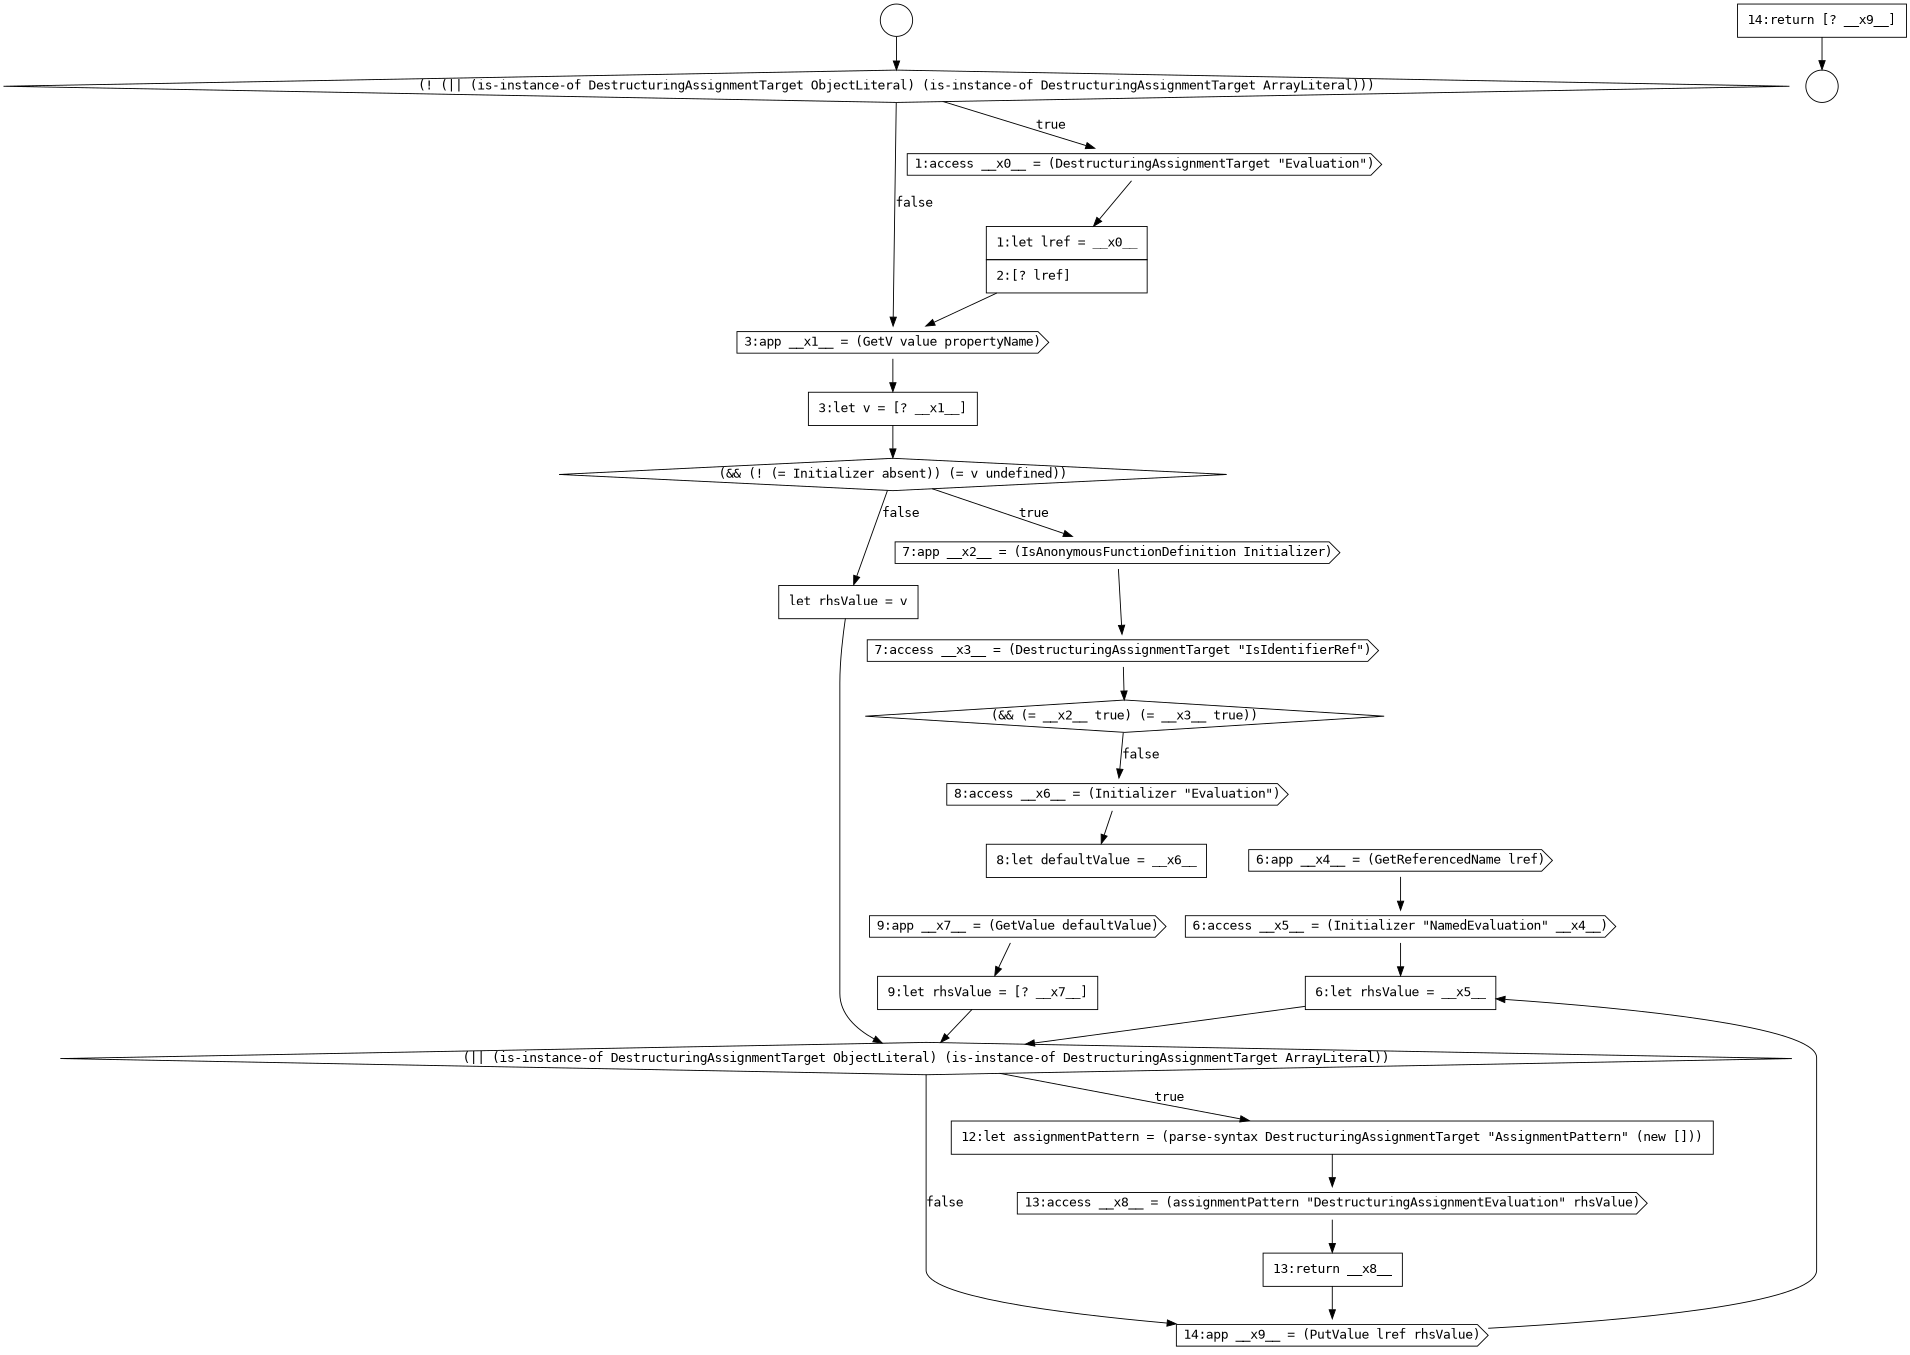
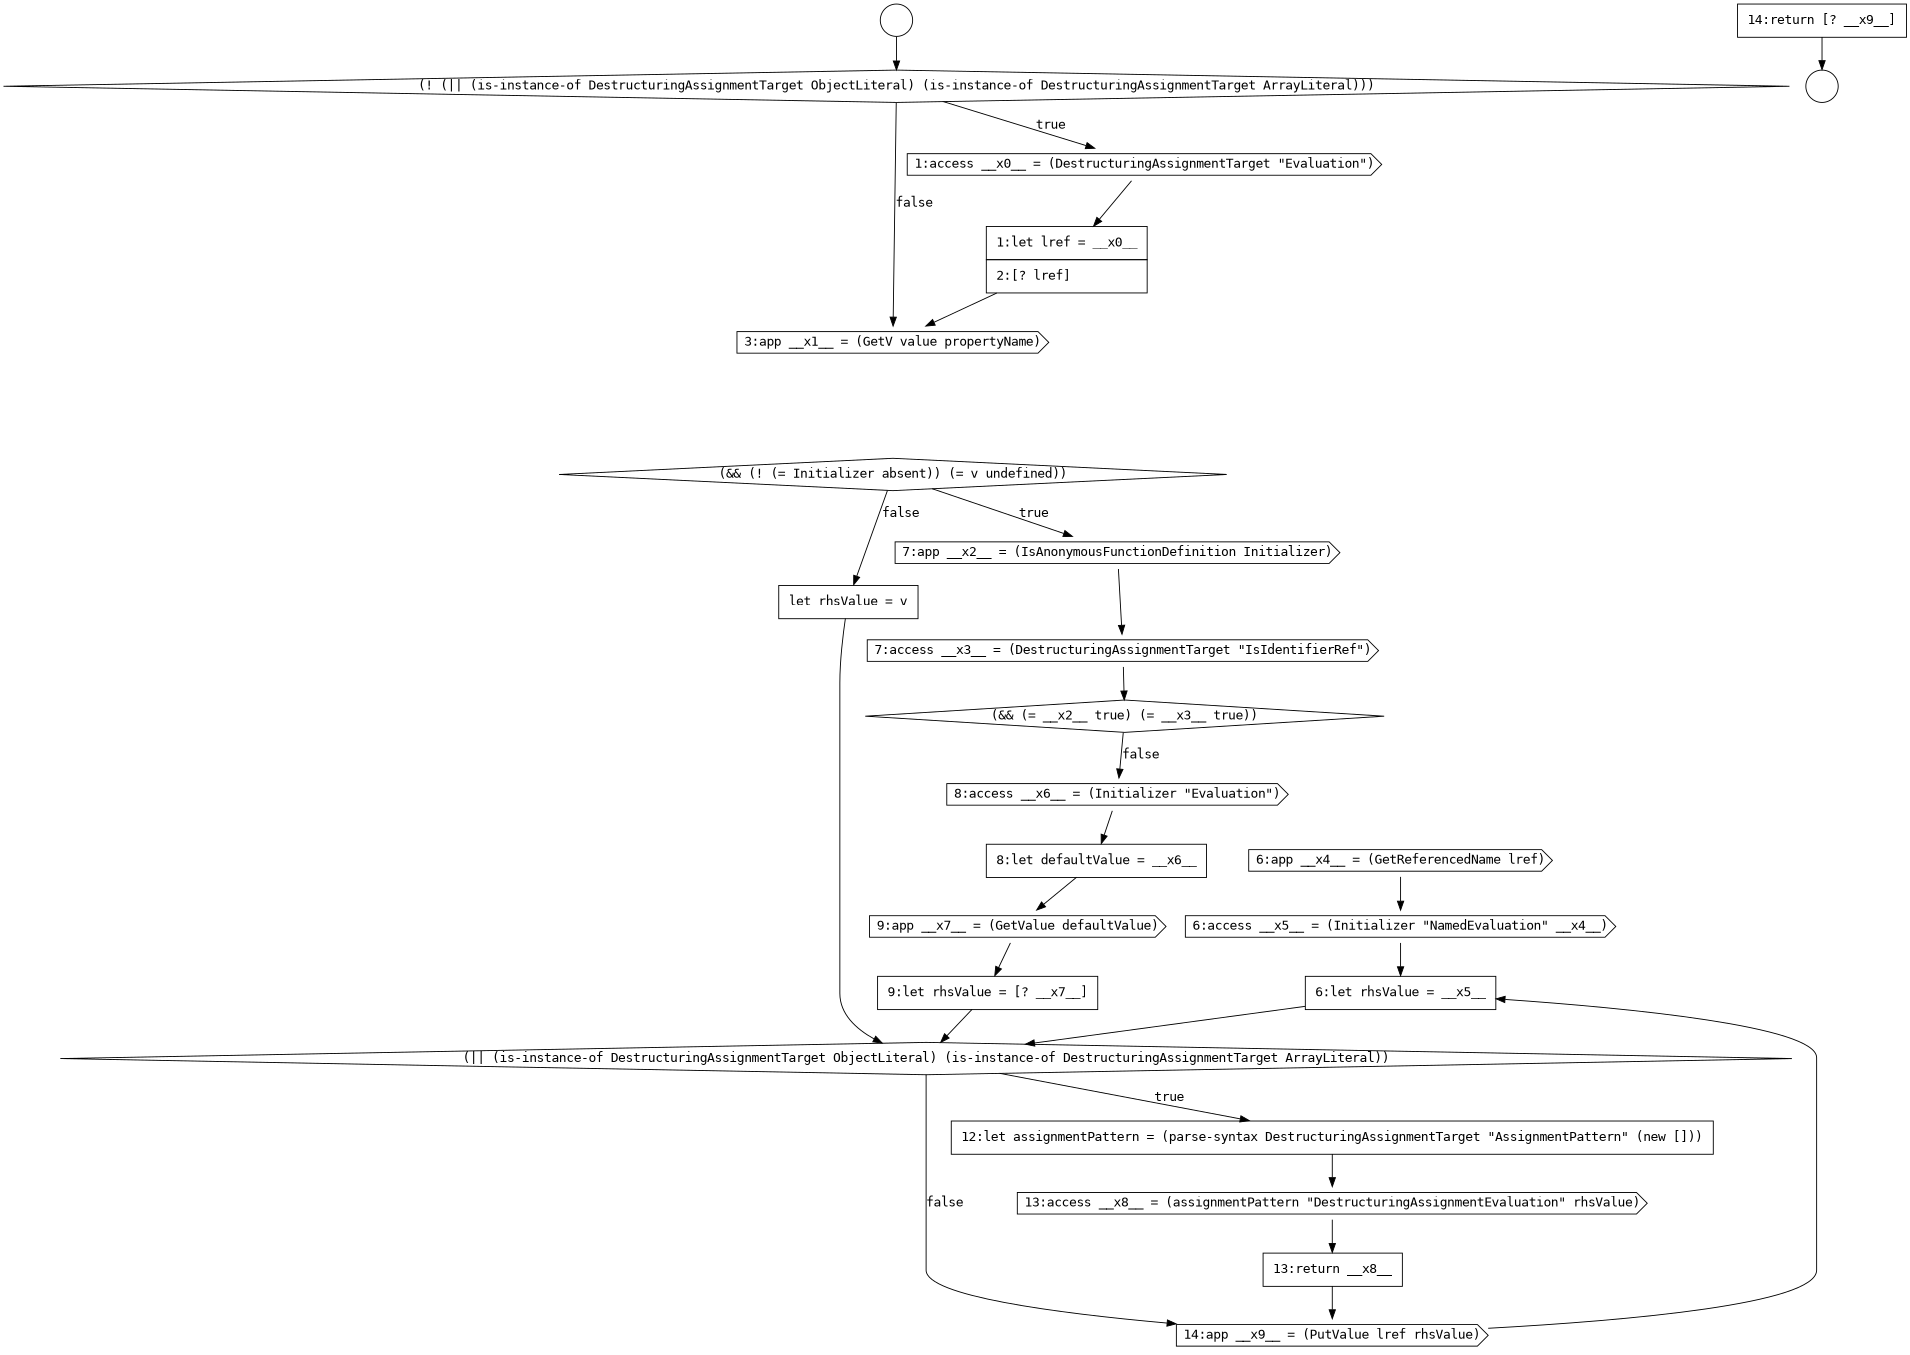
node "3:let v = [? __x1__]": removed
edge "8:let defaultValue = __x6__" -> "9:app __x7__ = (GetValue defaultValue)": added
